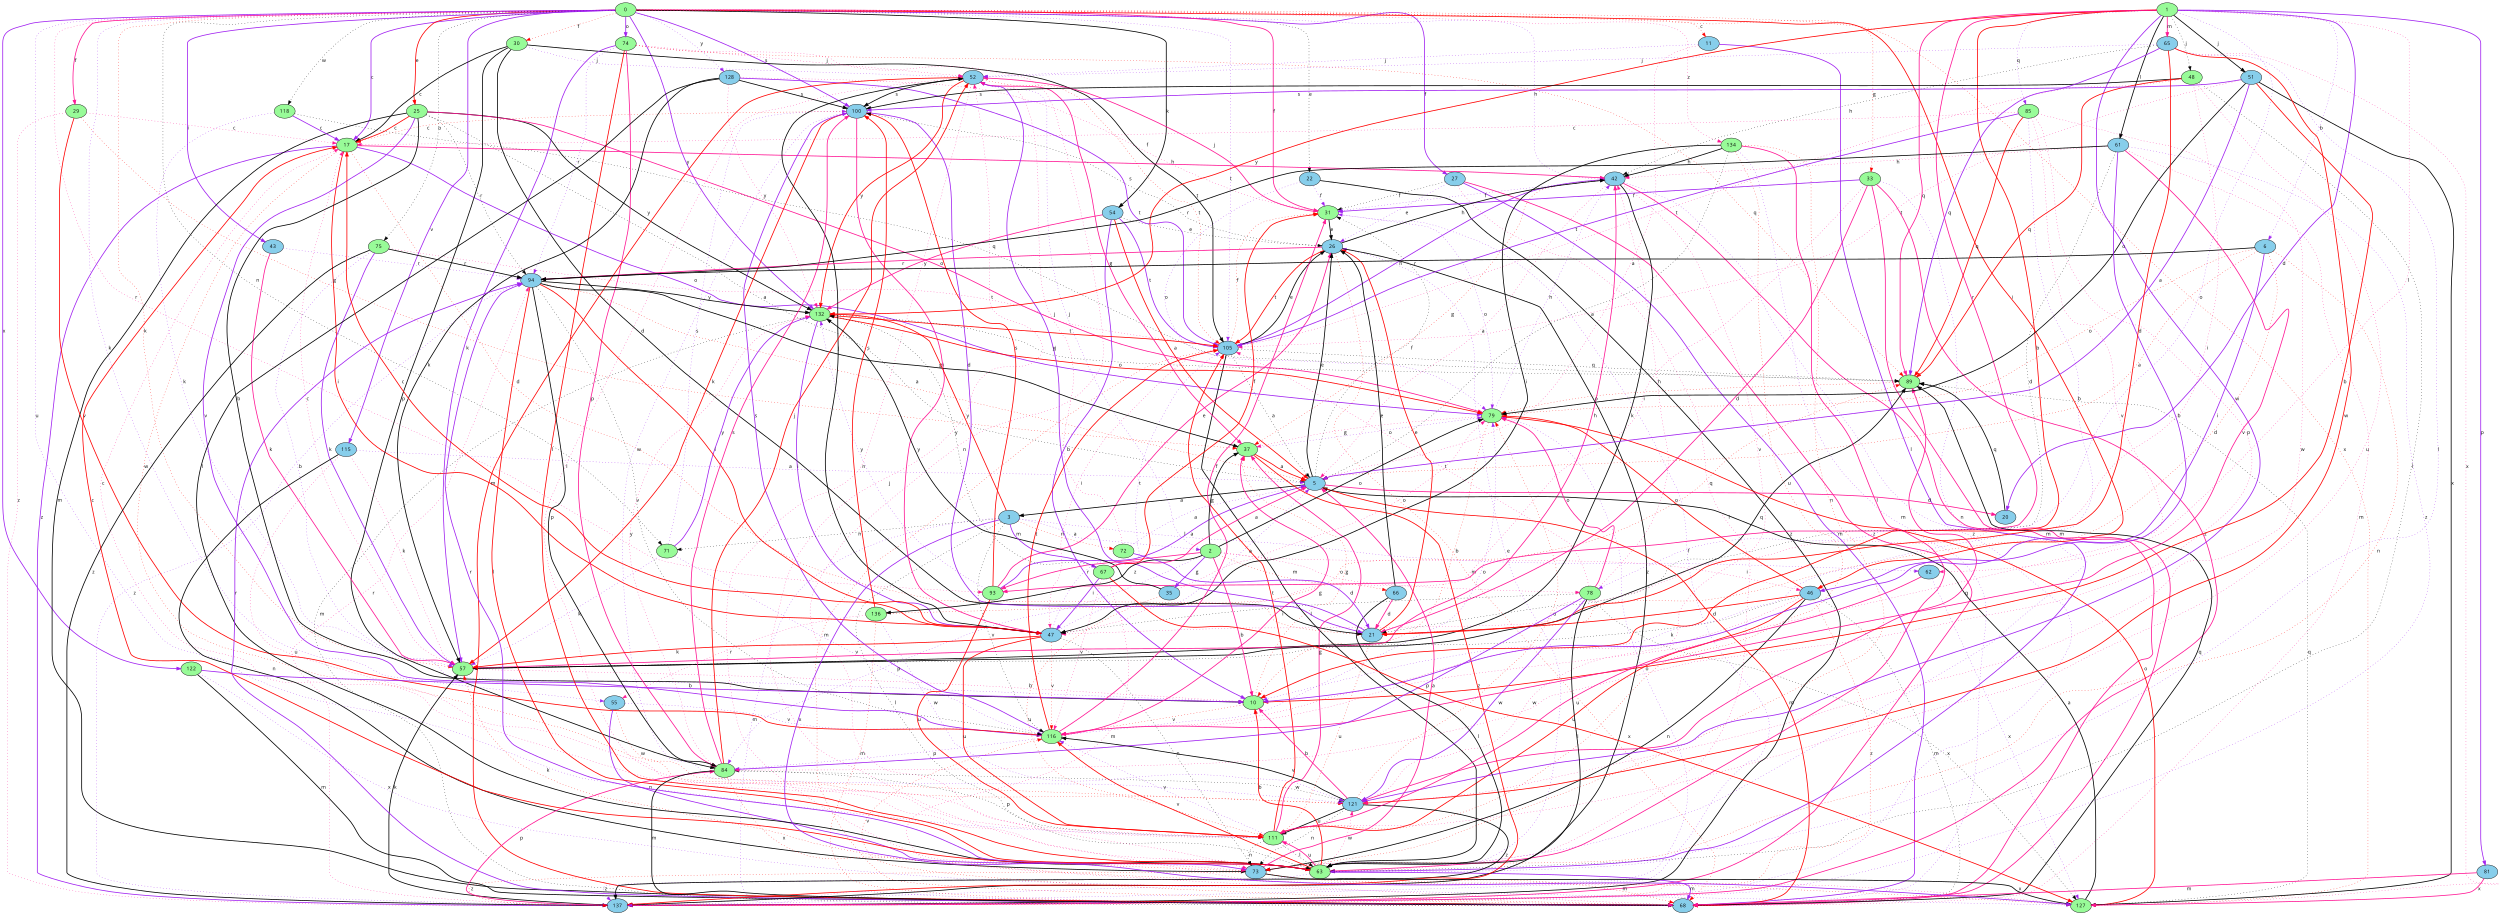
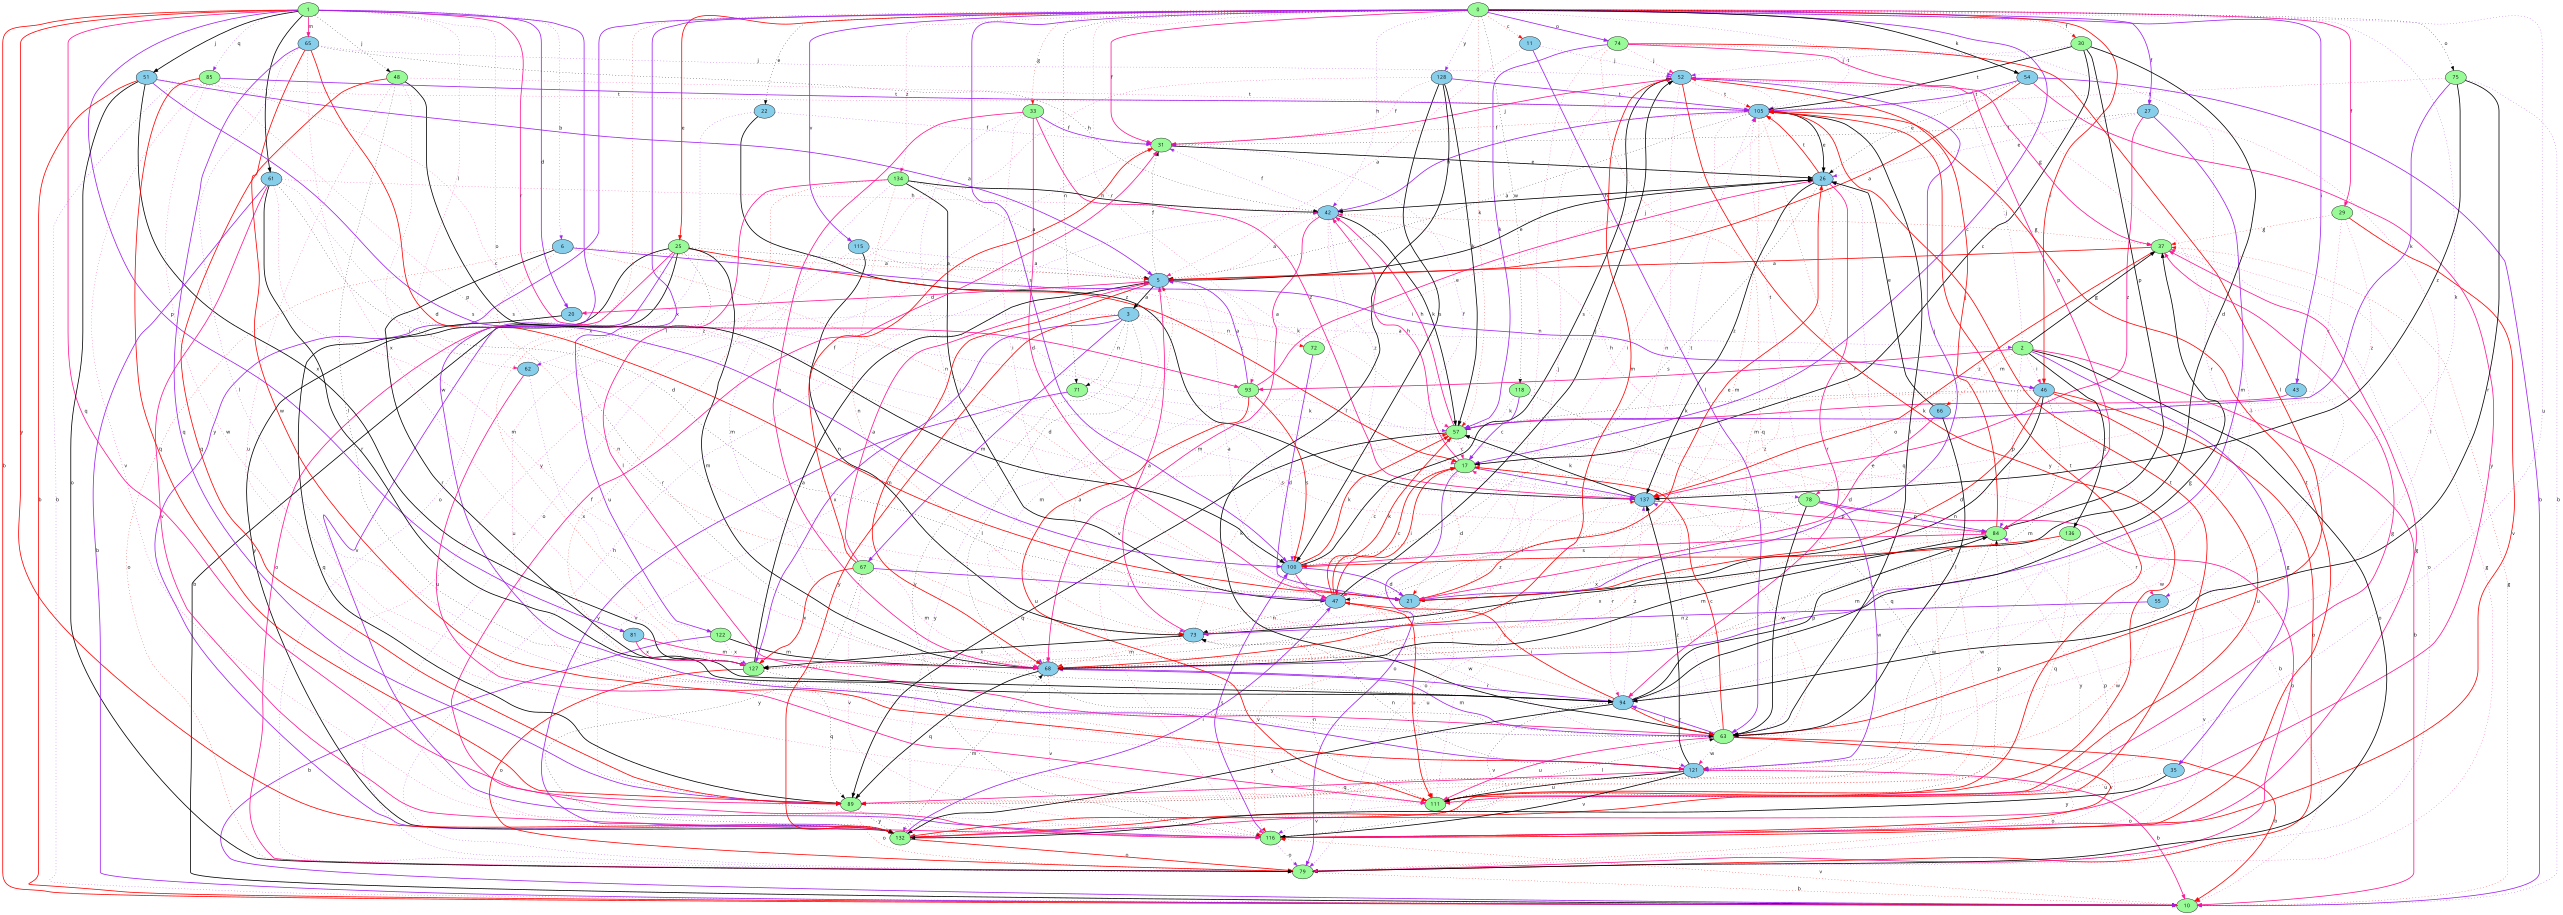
edge "52" -> "100": reversed
edge "105" -> "89": color black -> red
